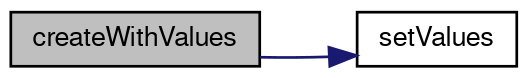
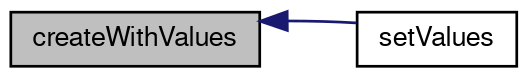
edge "createWithValues" -> "setValues": reversed
